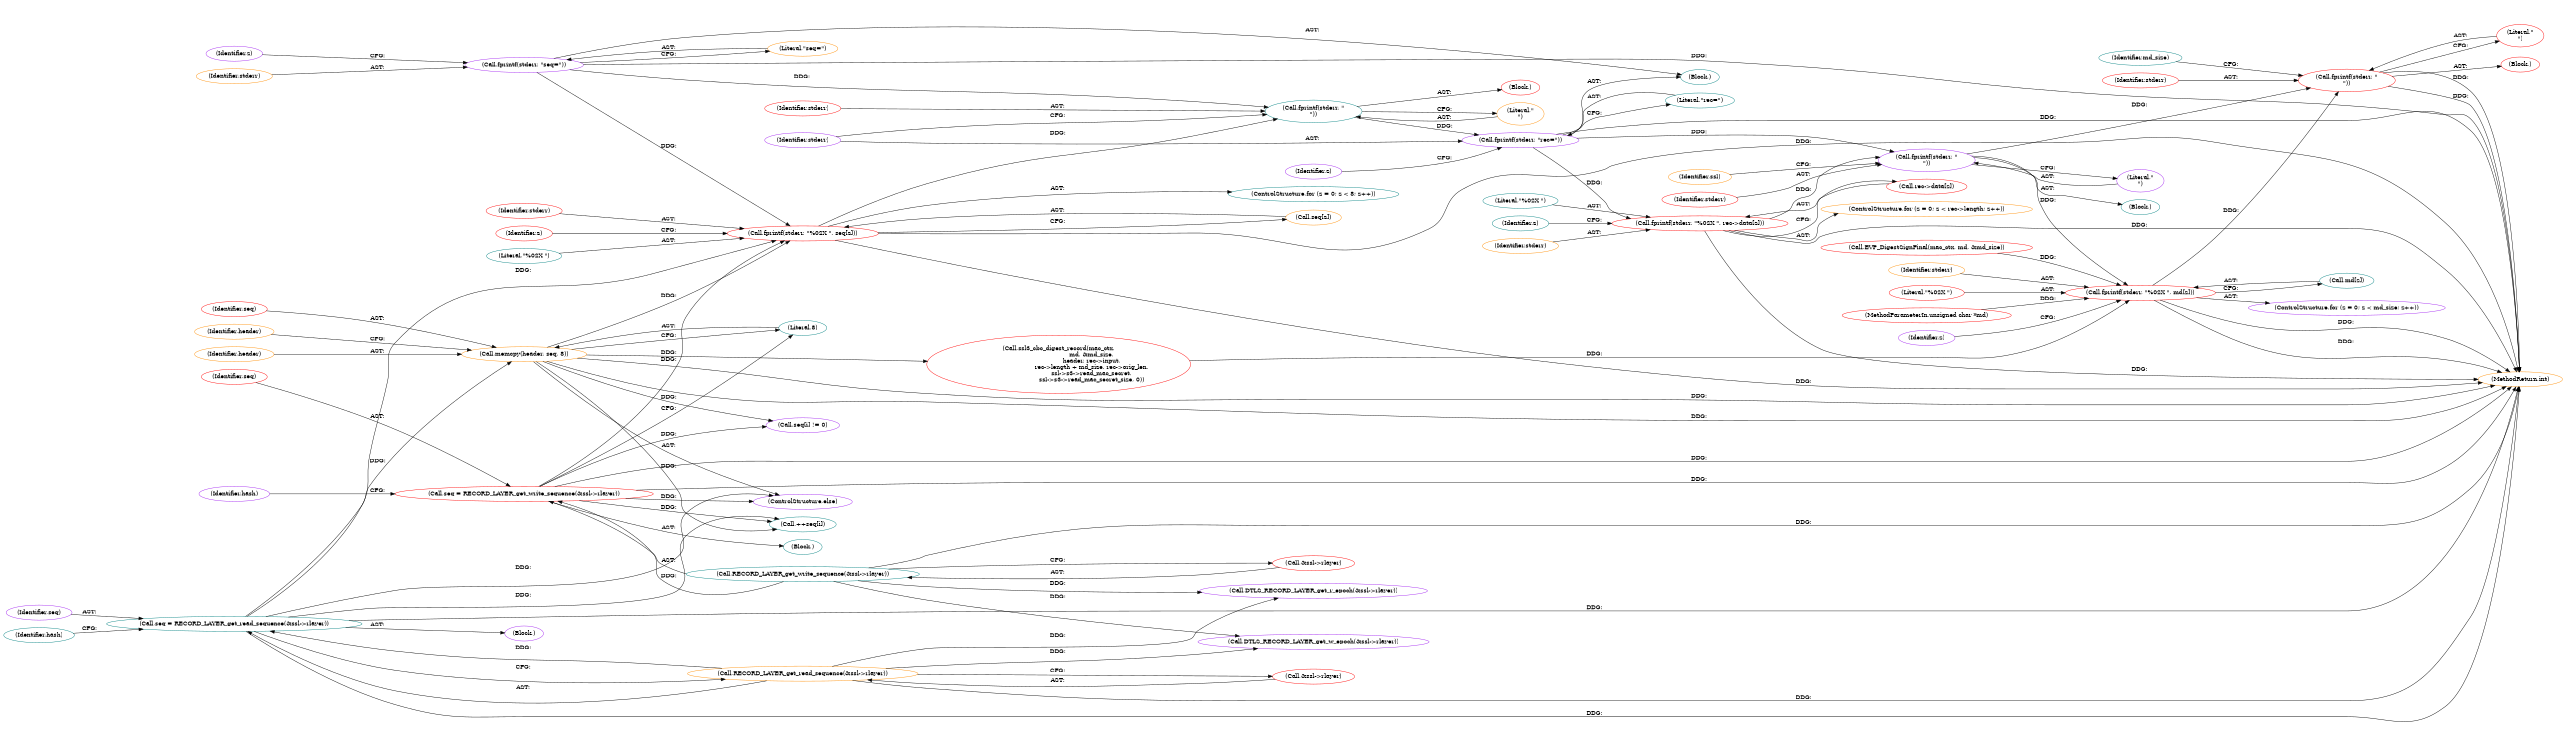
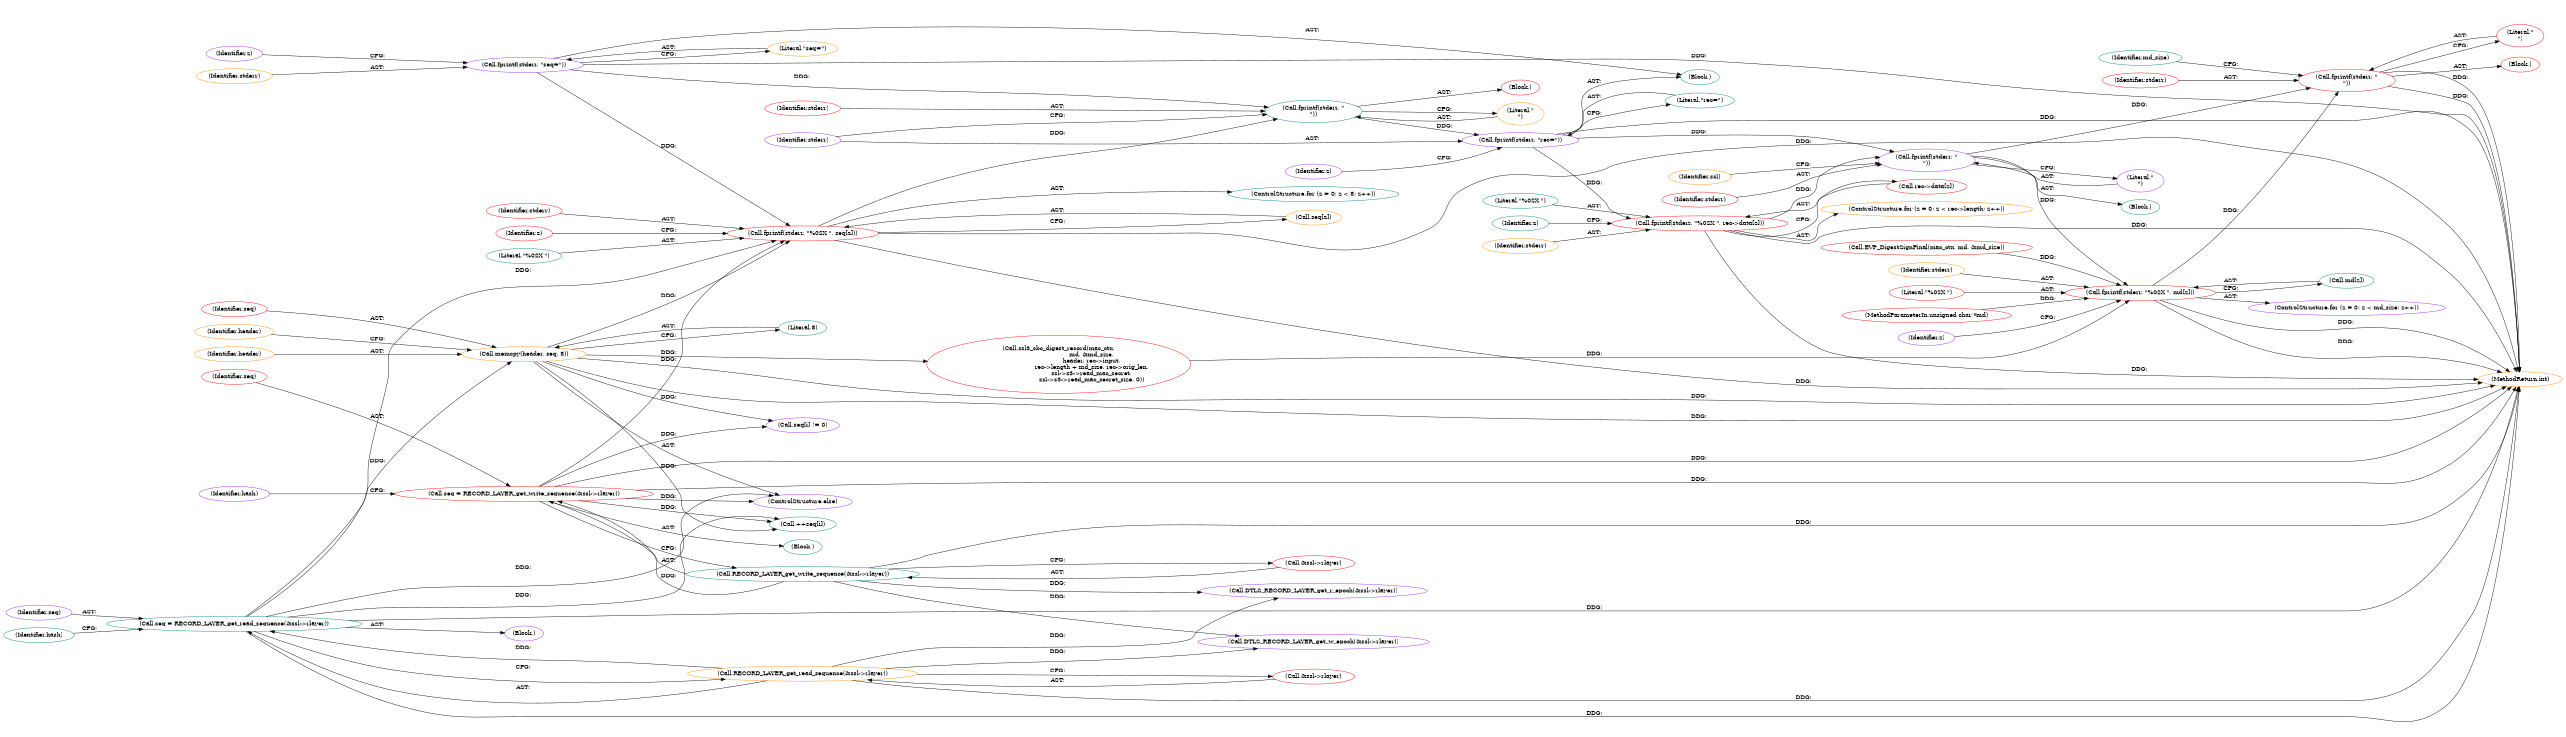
edge "(Call,seq = RECORD_LAYER_get_write_sequence(&ssl->rlayer))" -> "(Literal,8)": now "(Call,seq = RECORD_LAYER_get_write_sequence(&ssl->rlayer))" -> "(Call,RECORD_LAYER_get_write_sequence(&ssl->rlayer))"
